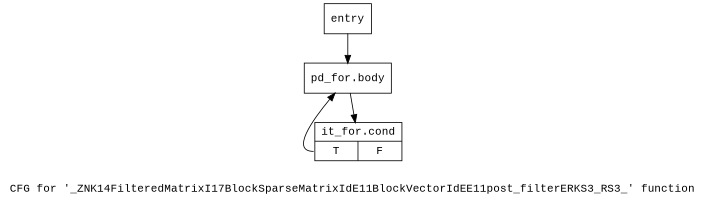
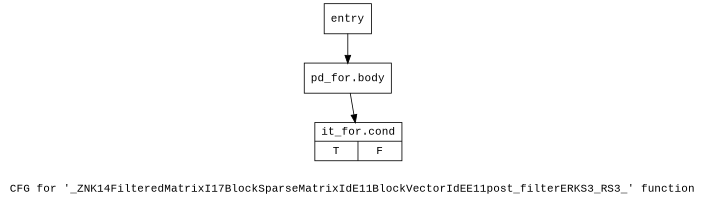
edge "it_for.cond" -> "pd_for.body": removed
